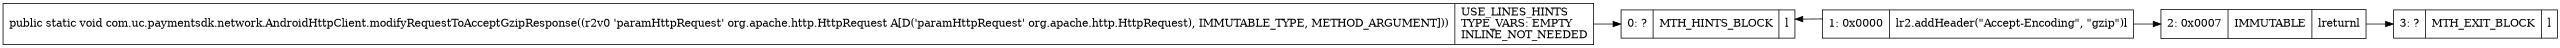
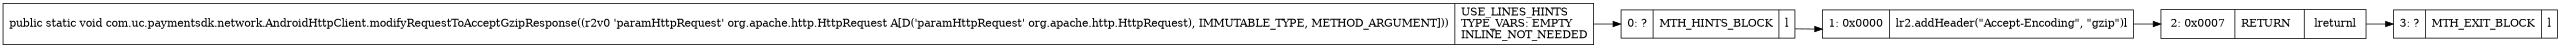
edge "1: 0x0000" -> "0: ?": reversed
node "2: 0x0007": text "IMMUTABLE" -> "RETURN"
